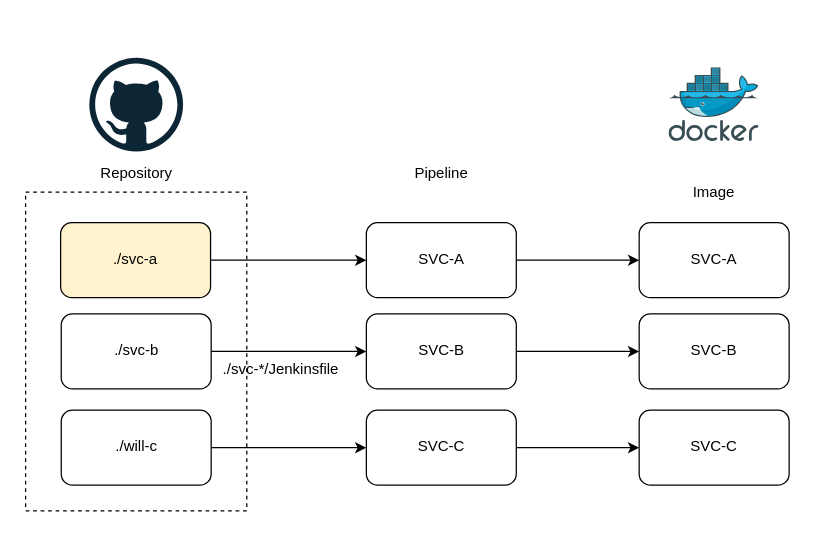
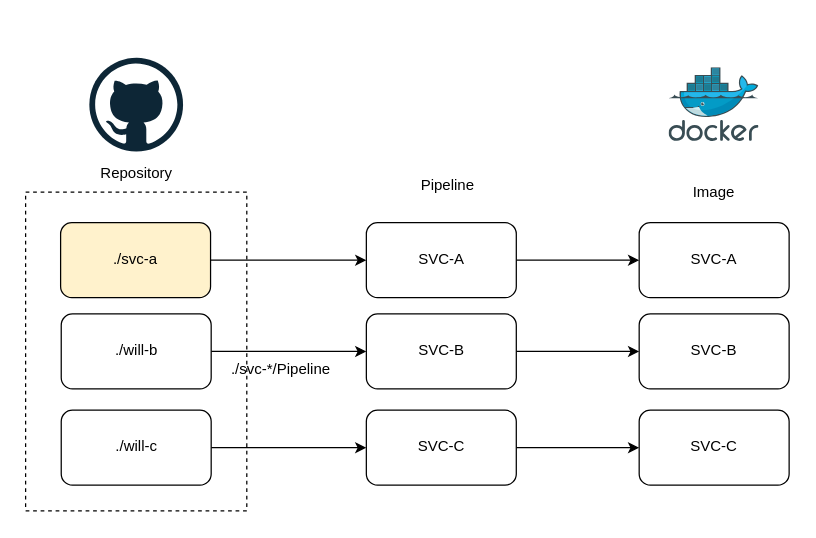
node "Pipeline": moved (441, 174) -> (448, 186)
node "./svc-b": label "./svc-b" -> "./will-b"
node "./svc-*/Jenkinsfile": label "./svc-*/Jenkinsfile" -> "./svc-*/Pipeline"
